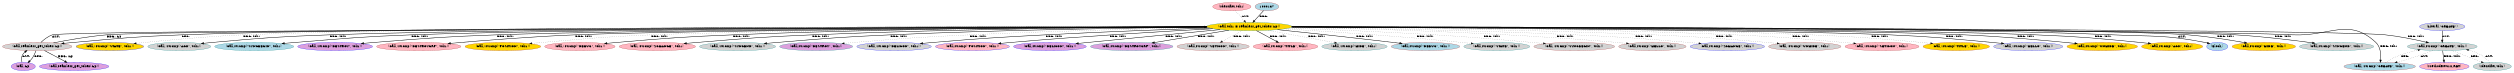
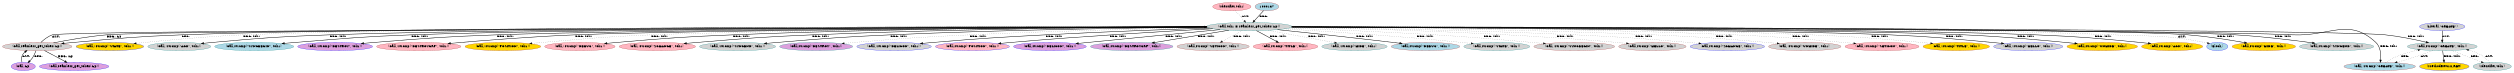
node "(Call,tok1 = seamless_get_token(&p))": fillcolor gold -> lightgrey
edge "(Call,tok1 = seamless_get_token(&p))" -> "(Block,)": style bold -> dotted
node "(MethodReturn,RET)": fillcolor lightpink -> gold
